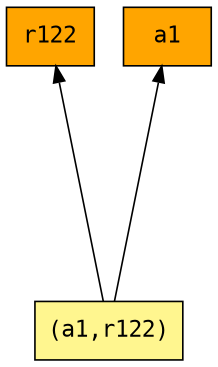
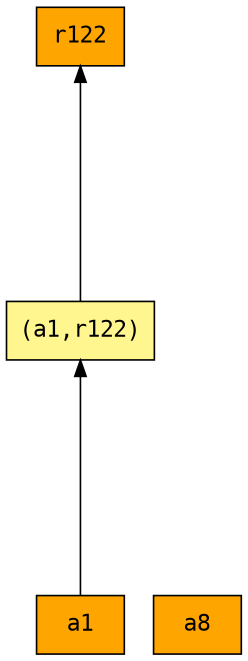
edge "(a1,r122)" -> "a1": reversed
node "a8": added
